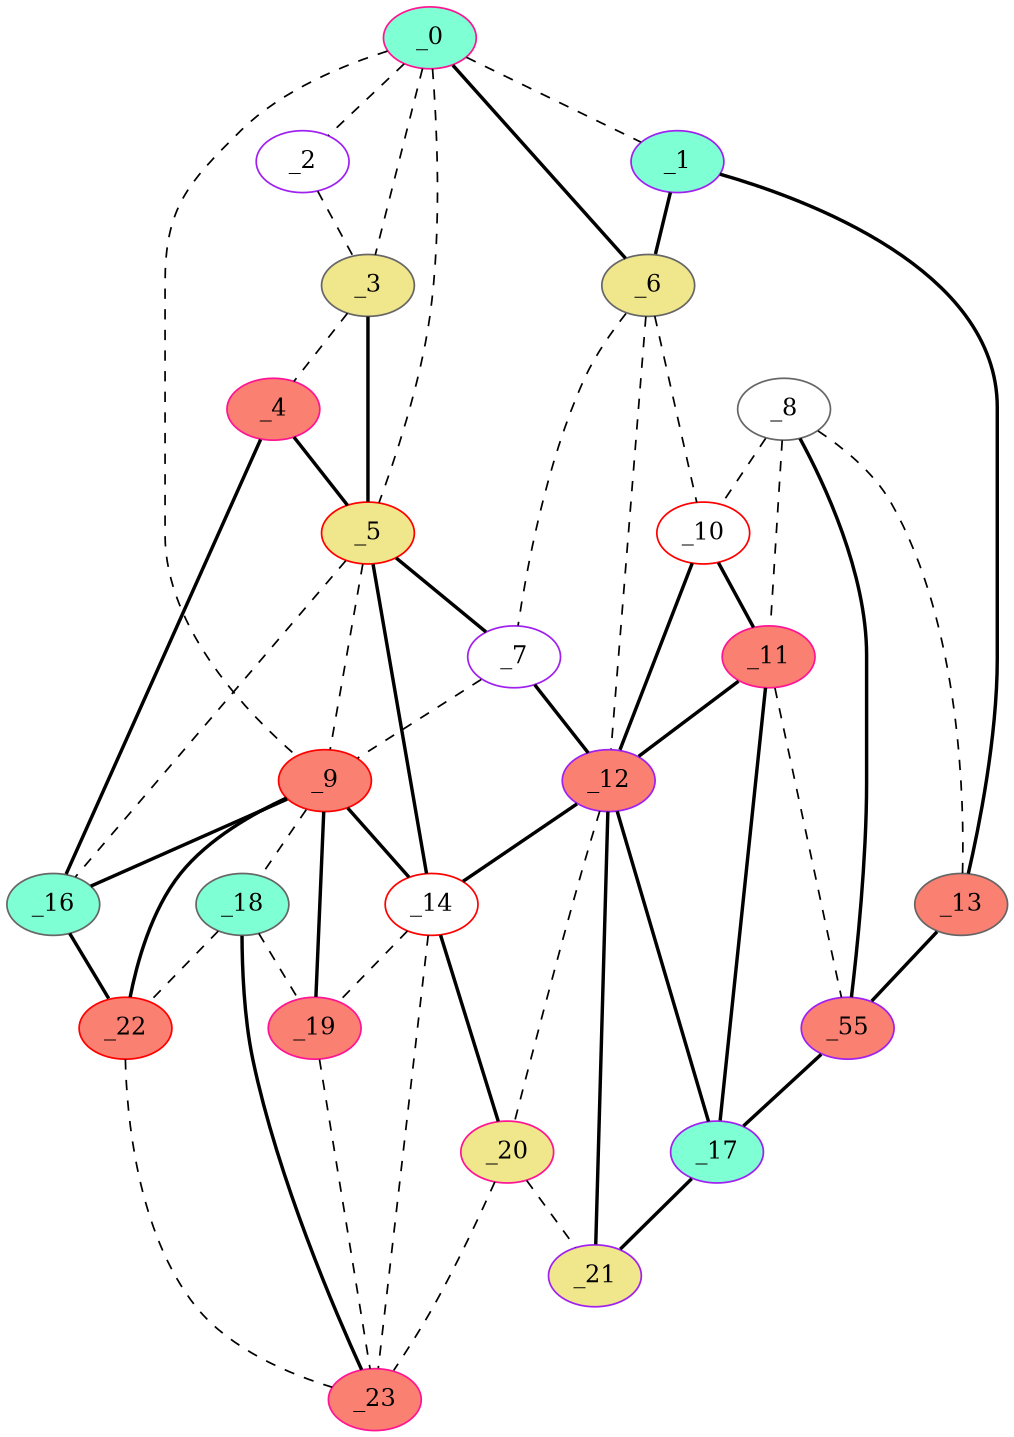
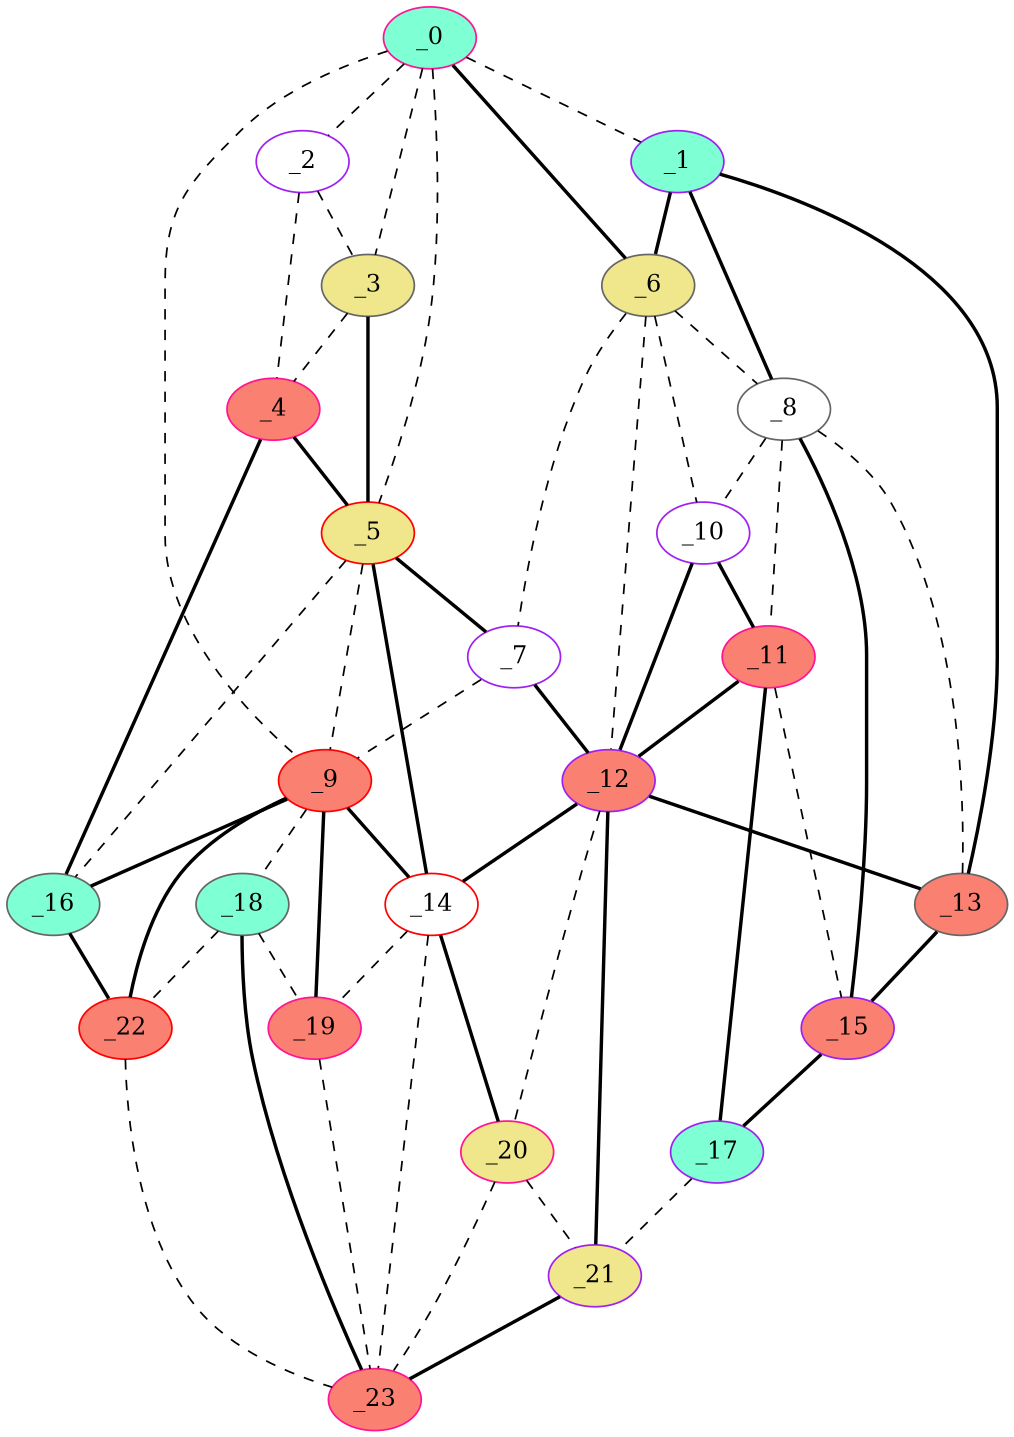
edge "_2" -- "_4": added
edge "_1" -- "_8": added
edge "_6" -- "_8": added
node "_10": color red -> purple
edge "_12" -- "_17": now "_12" -- "_13"
node "_55": label "_55" -> "_15"
edge "_17" -- "_21": style bold -> dashed
edge "_21" -- "_23": added
